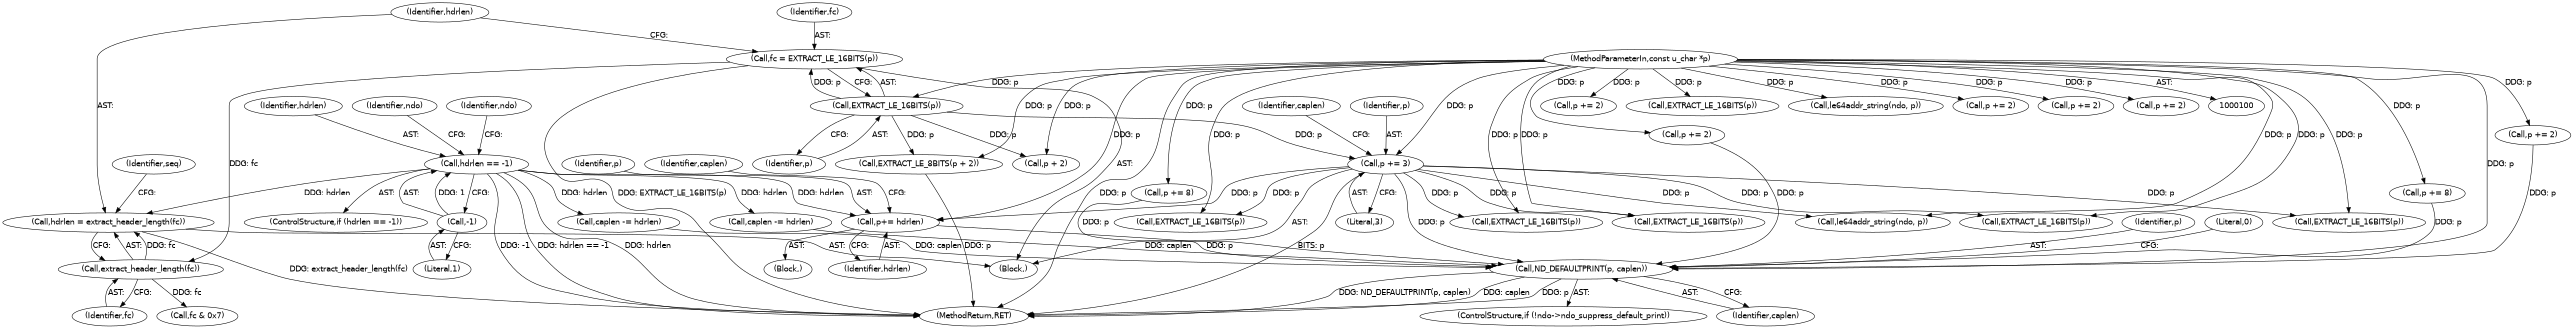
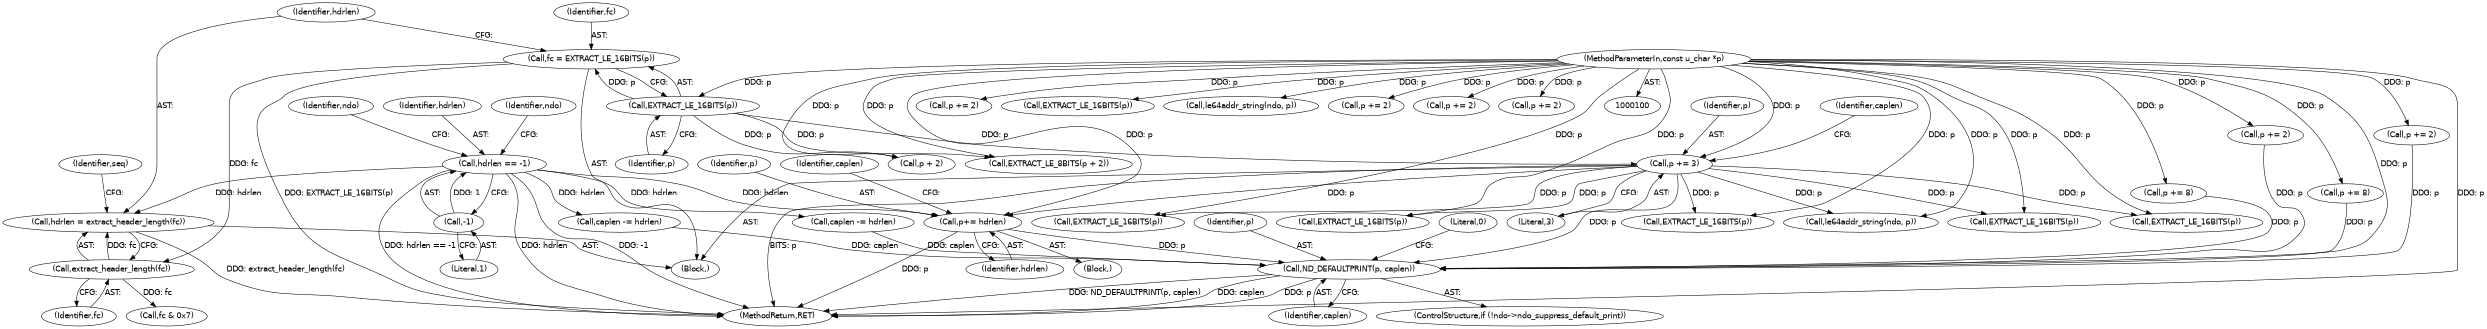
node "(ControlStructure,if (hdrlen == -1))": removed
edge "(Call,EXTRACT_LE_8BITS(p + 2))" -> "(MethodReturn,RET)": now "(Call,p+= hdrlen)" -> "(MethodReturn,RET)"
